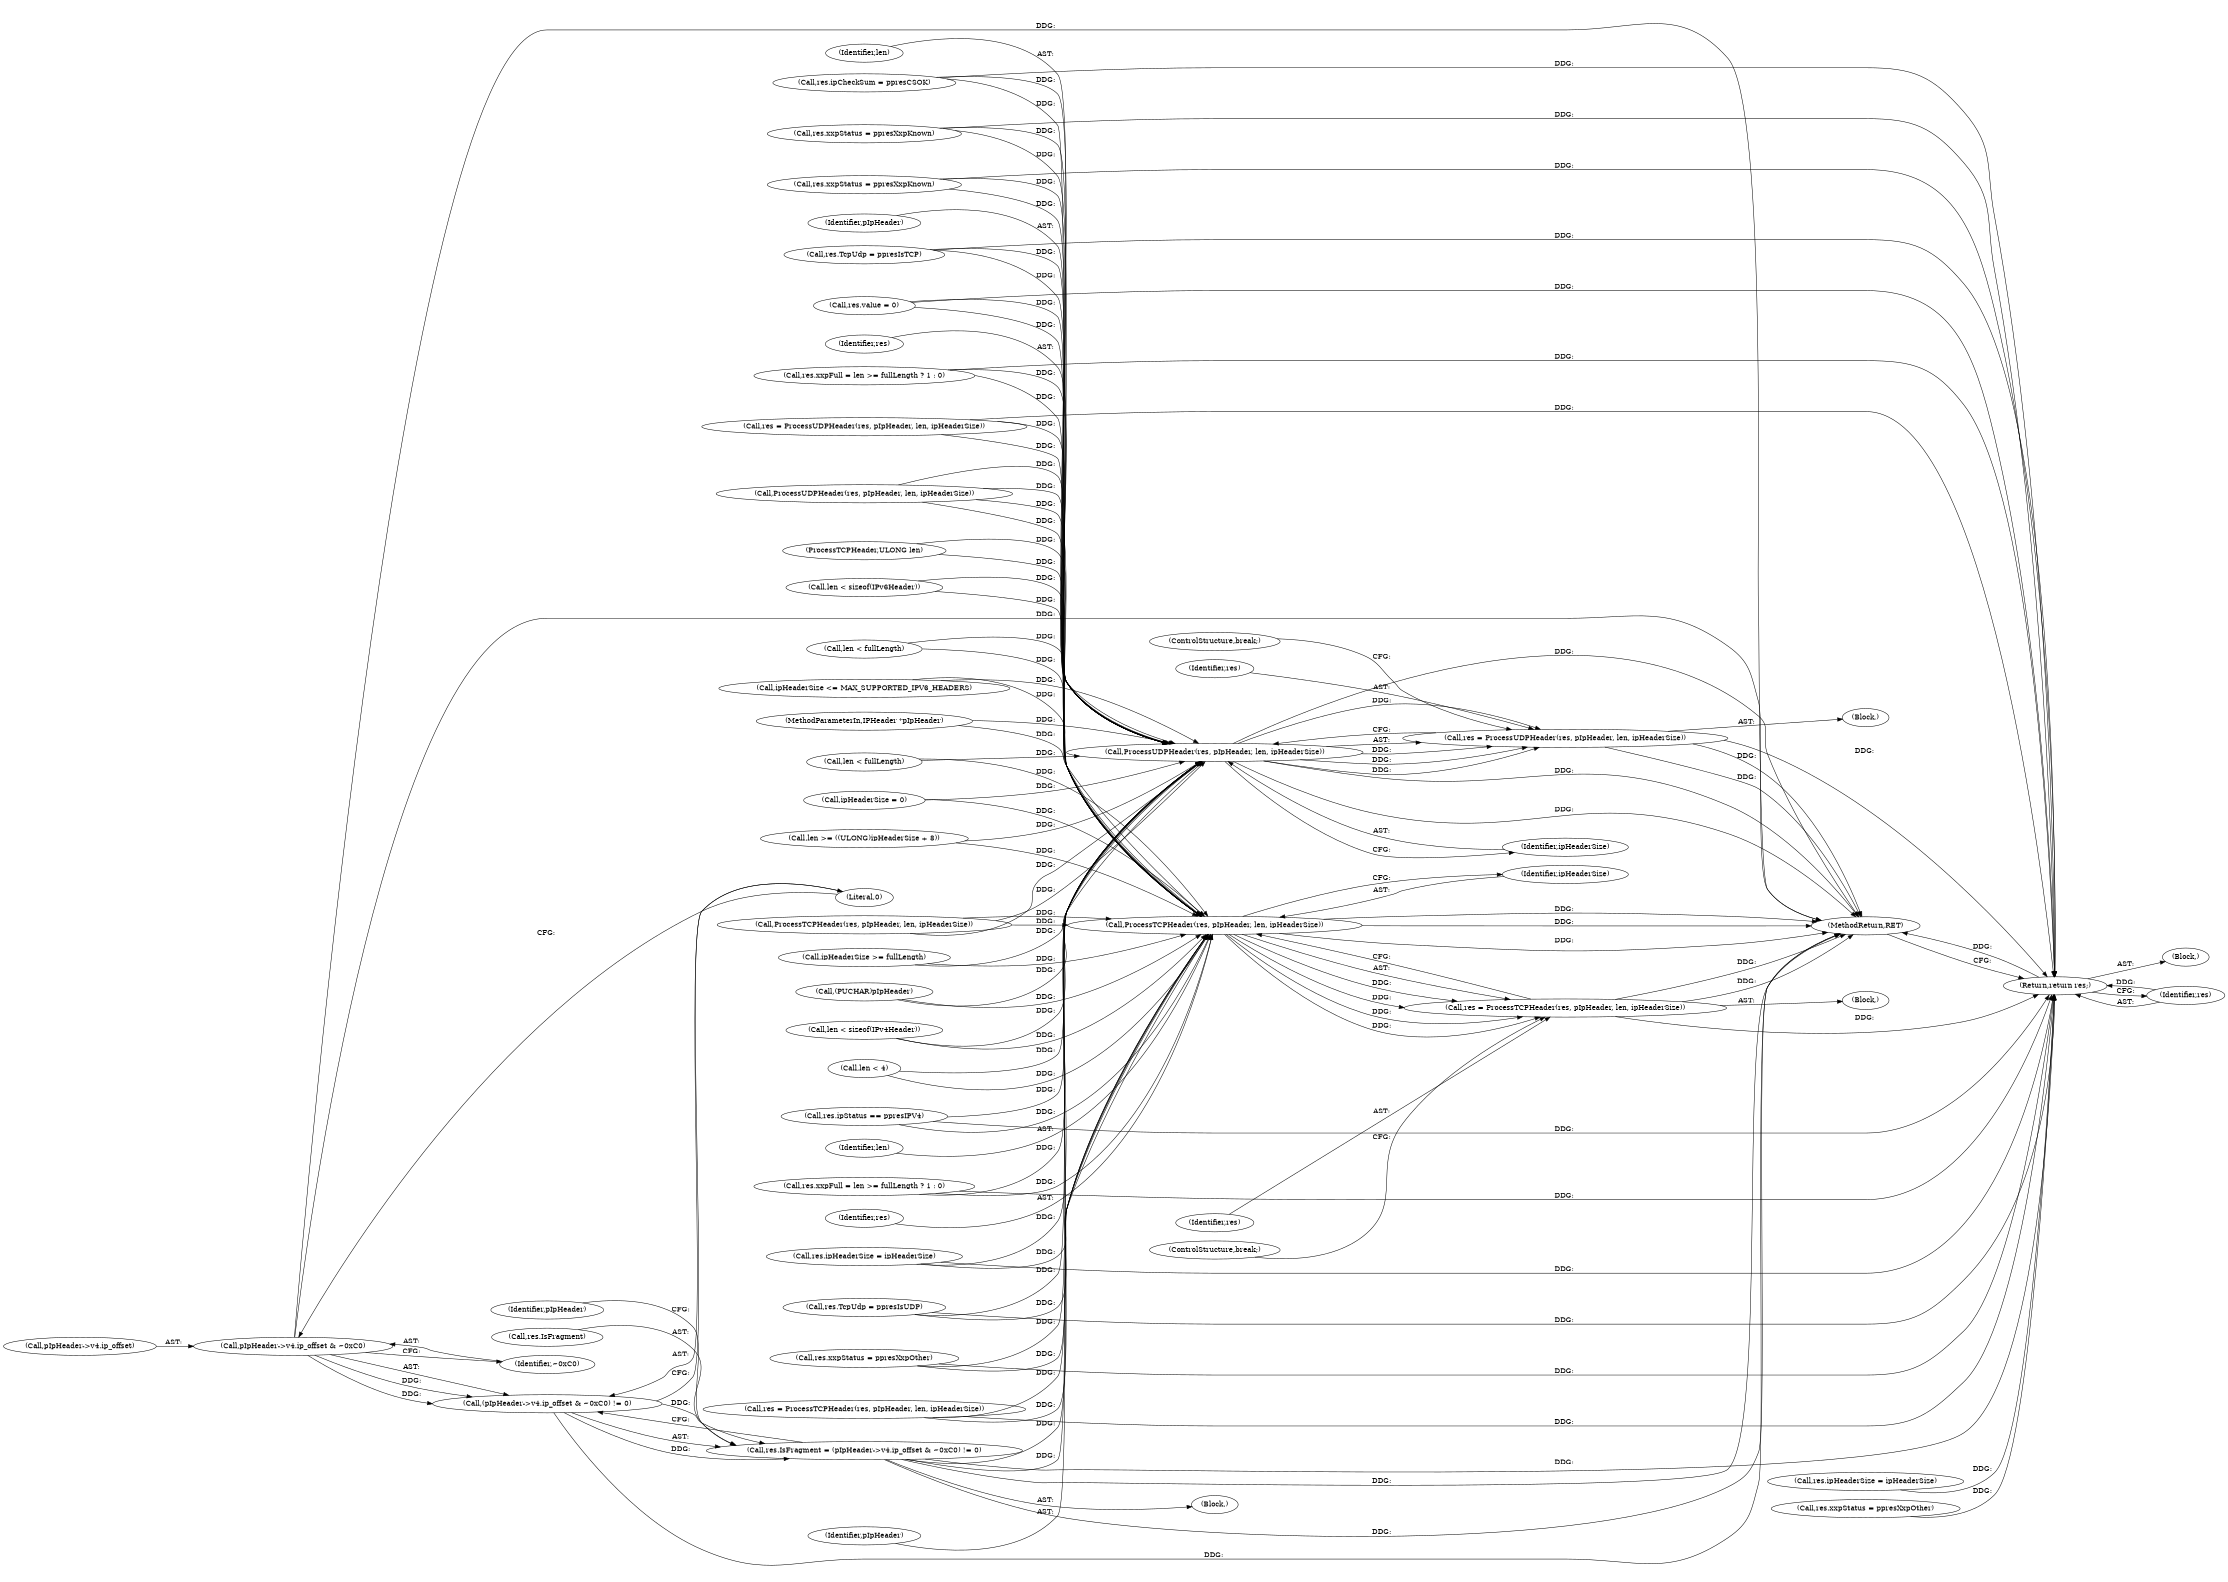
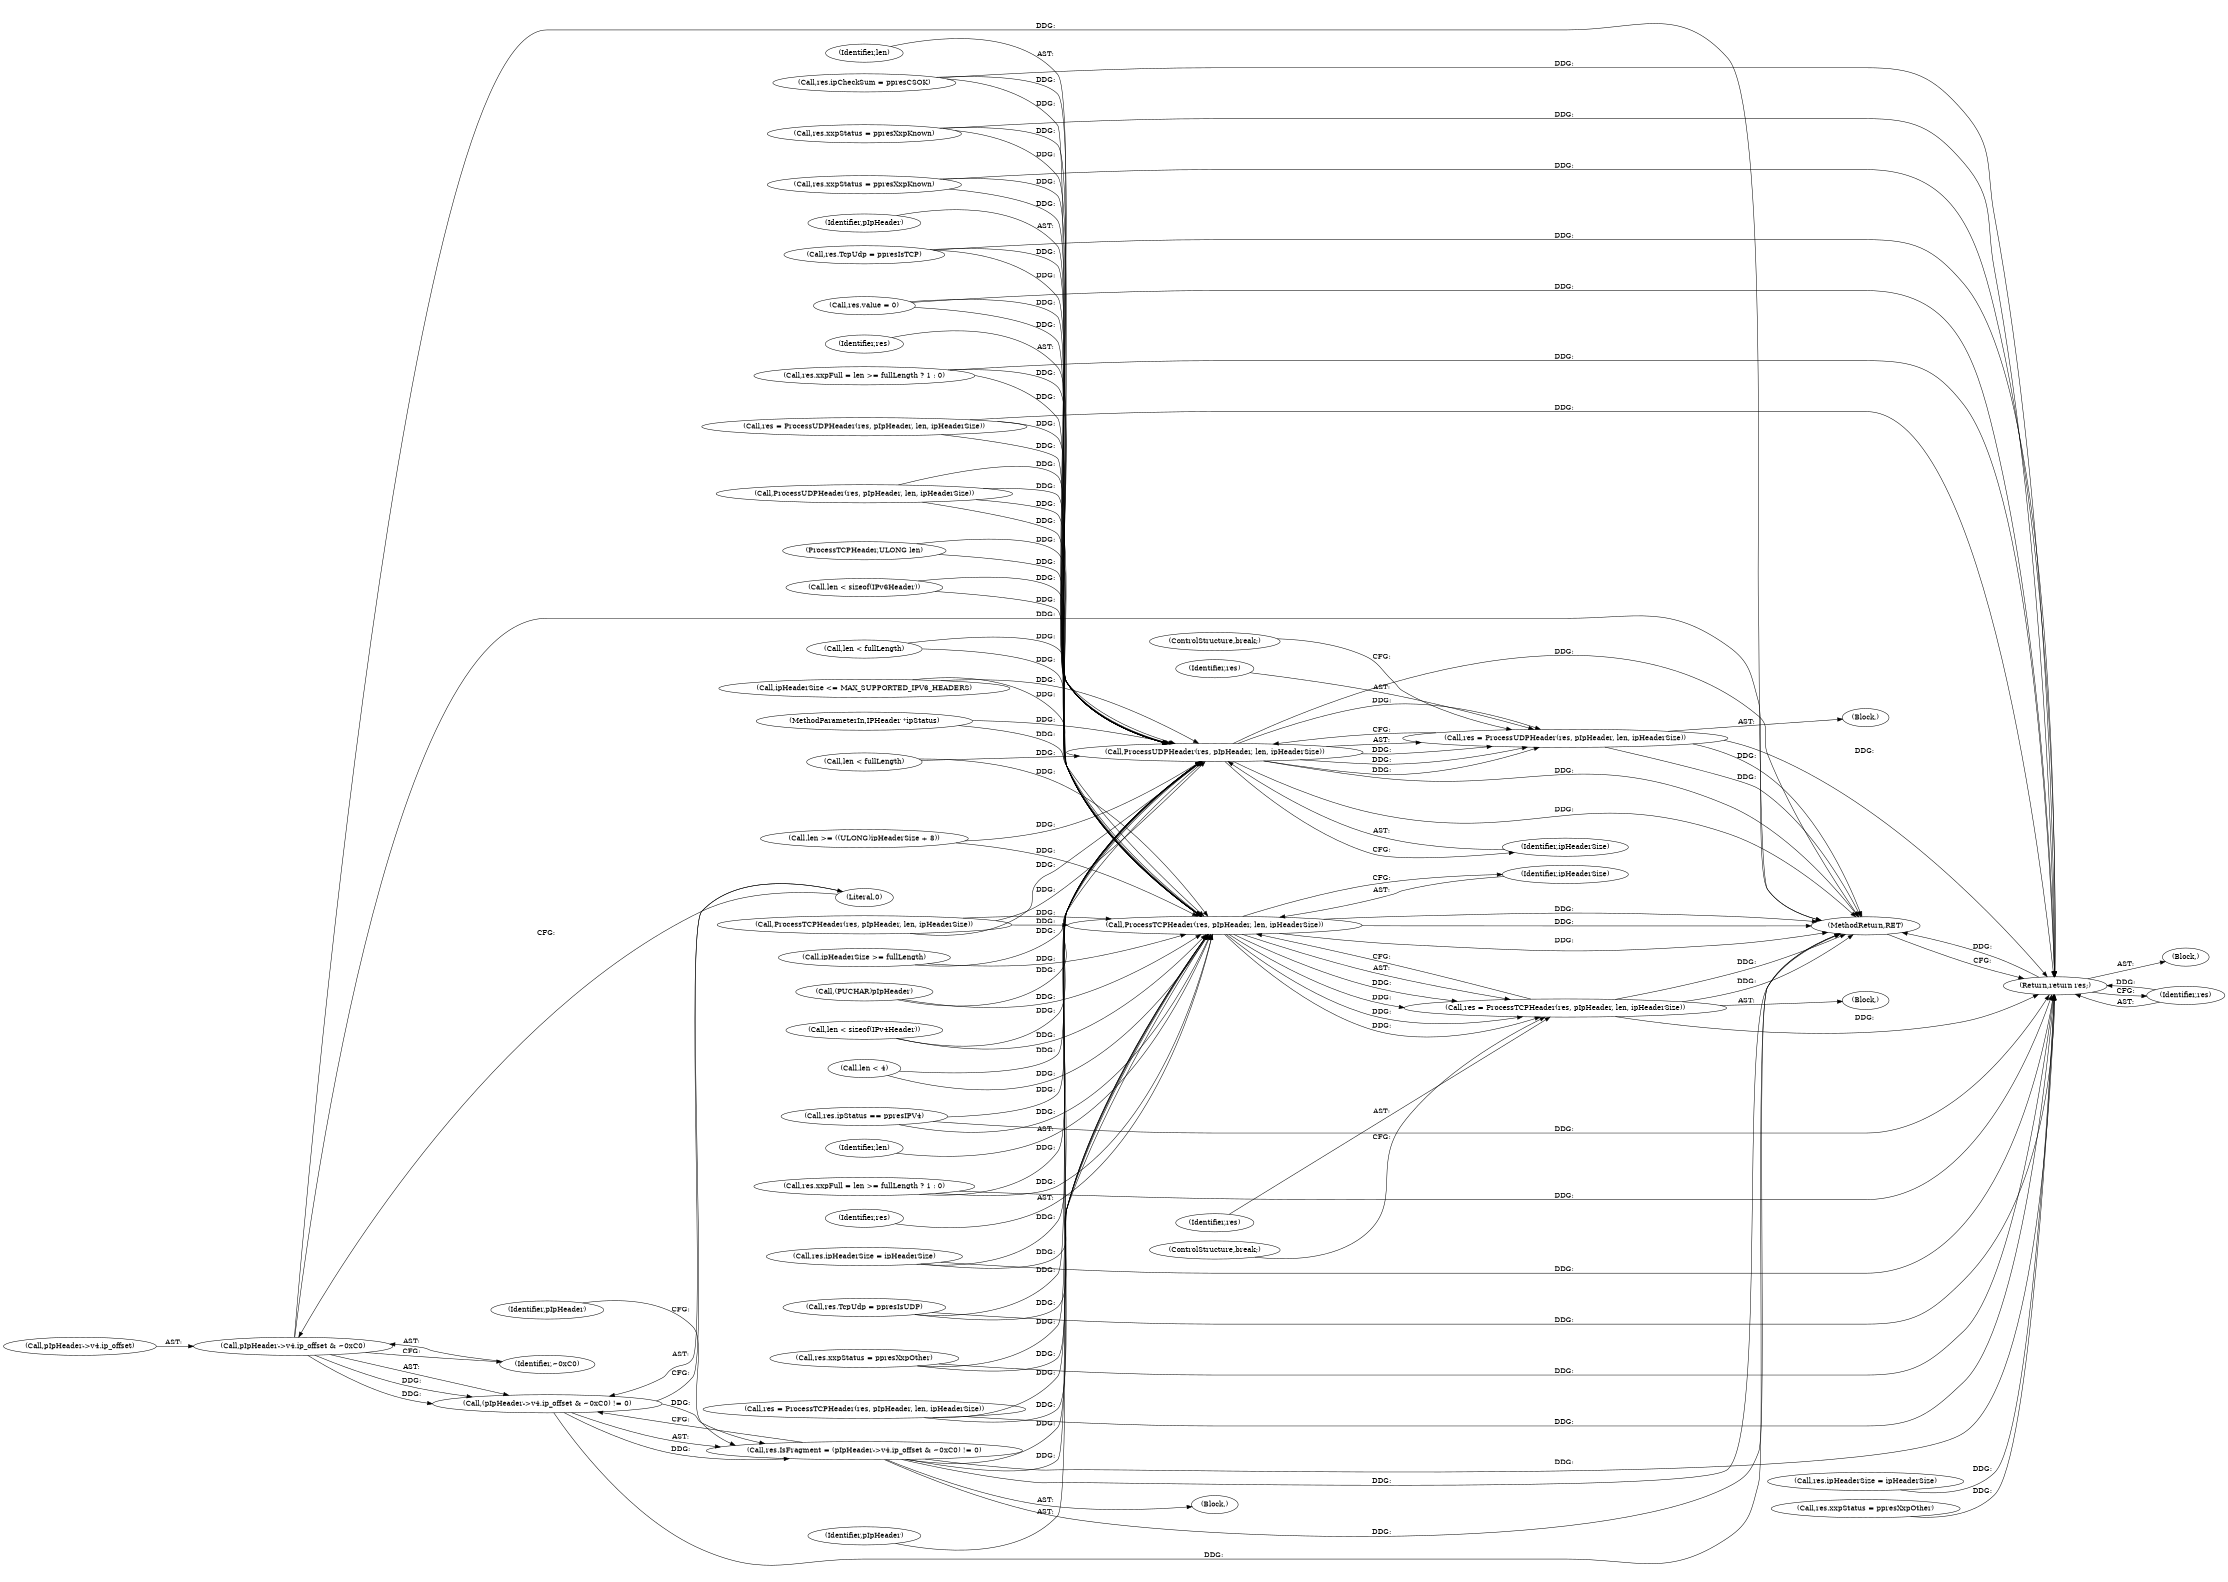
node "(MethodParameterIn,IPHeader *pIpHeader)": label "(MethodParameterIn,IPHeader *pIpHeader)" -> "(MethodParameterIn,IPHeader *ipStatus)"
node "(Call,ipHeaderSize = 0)": removed
node "(Call,res.IsFragment)": removed
